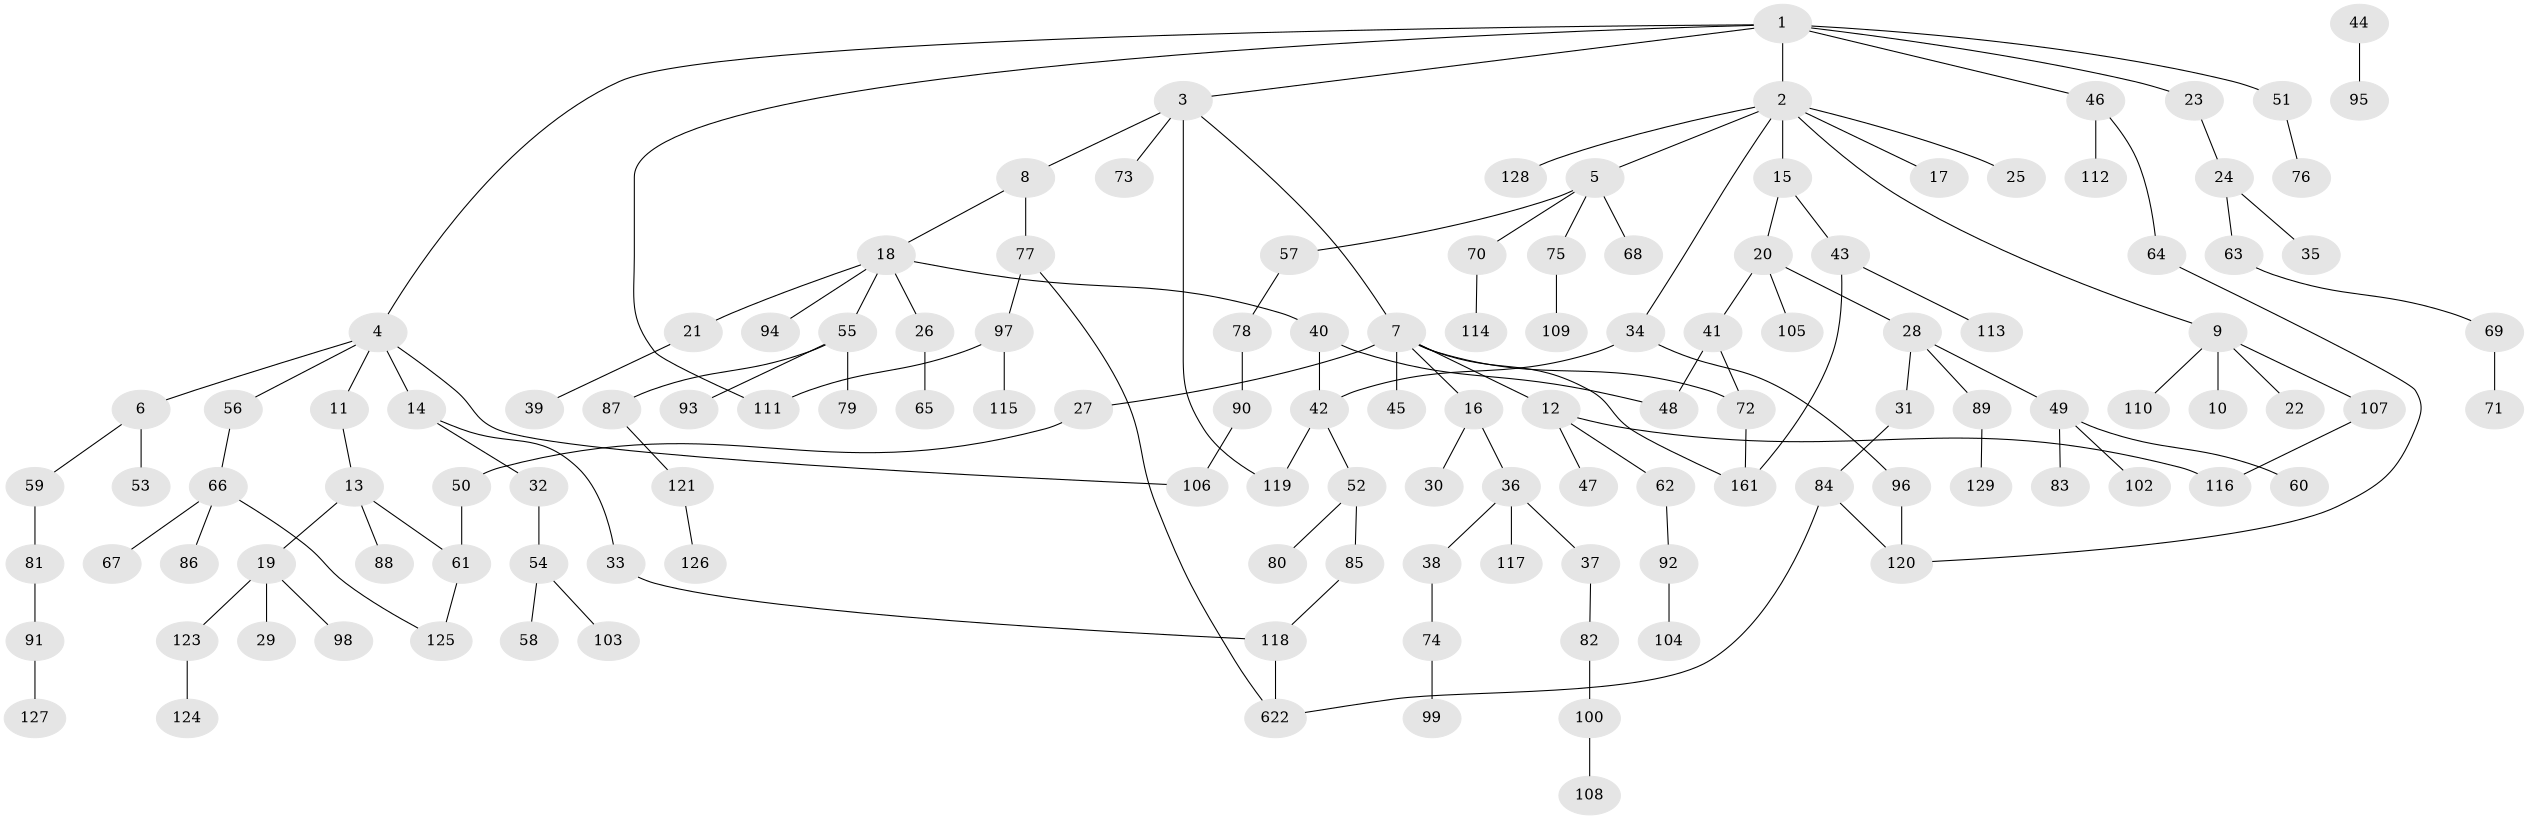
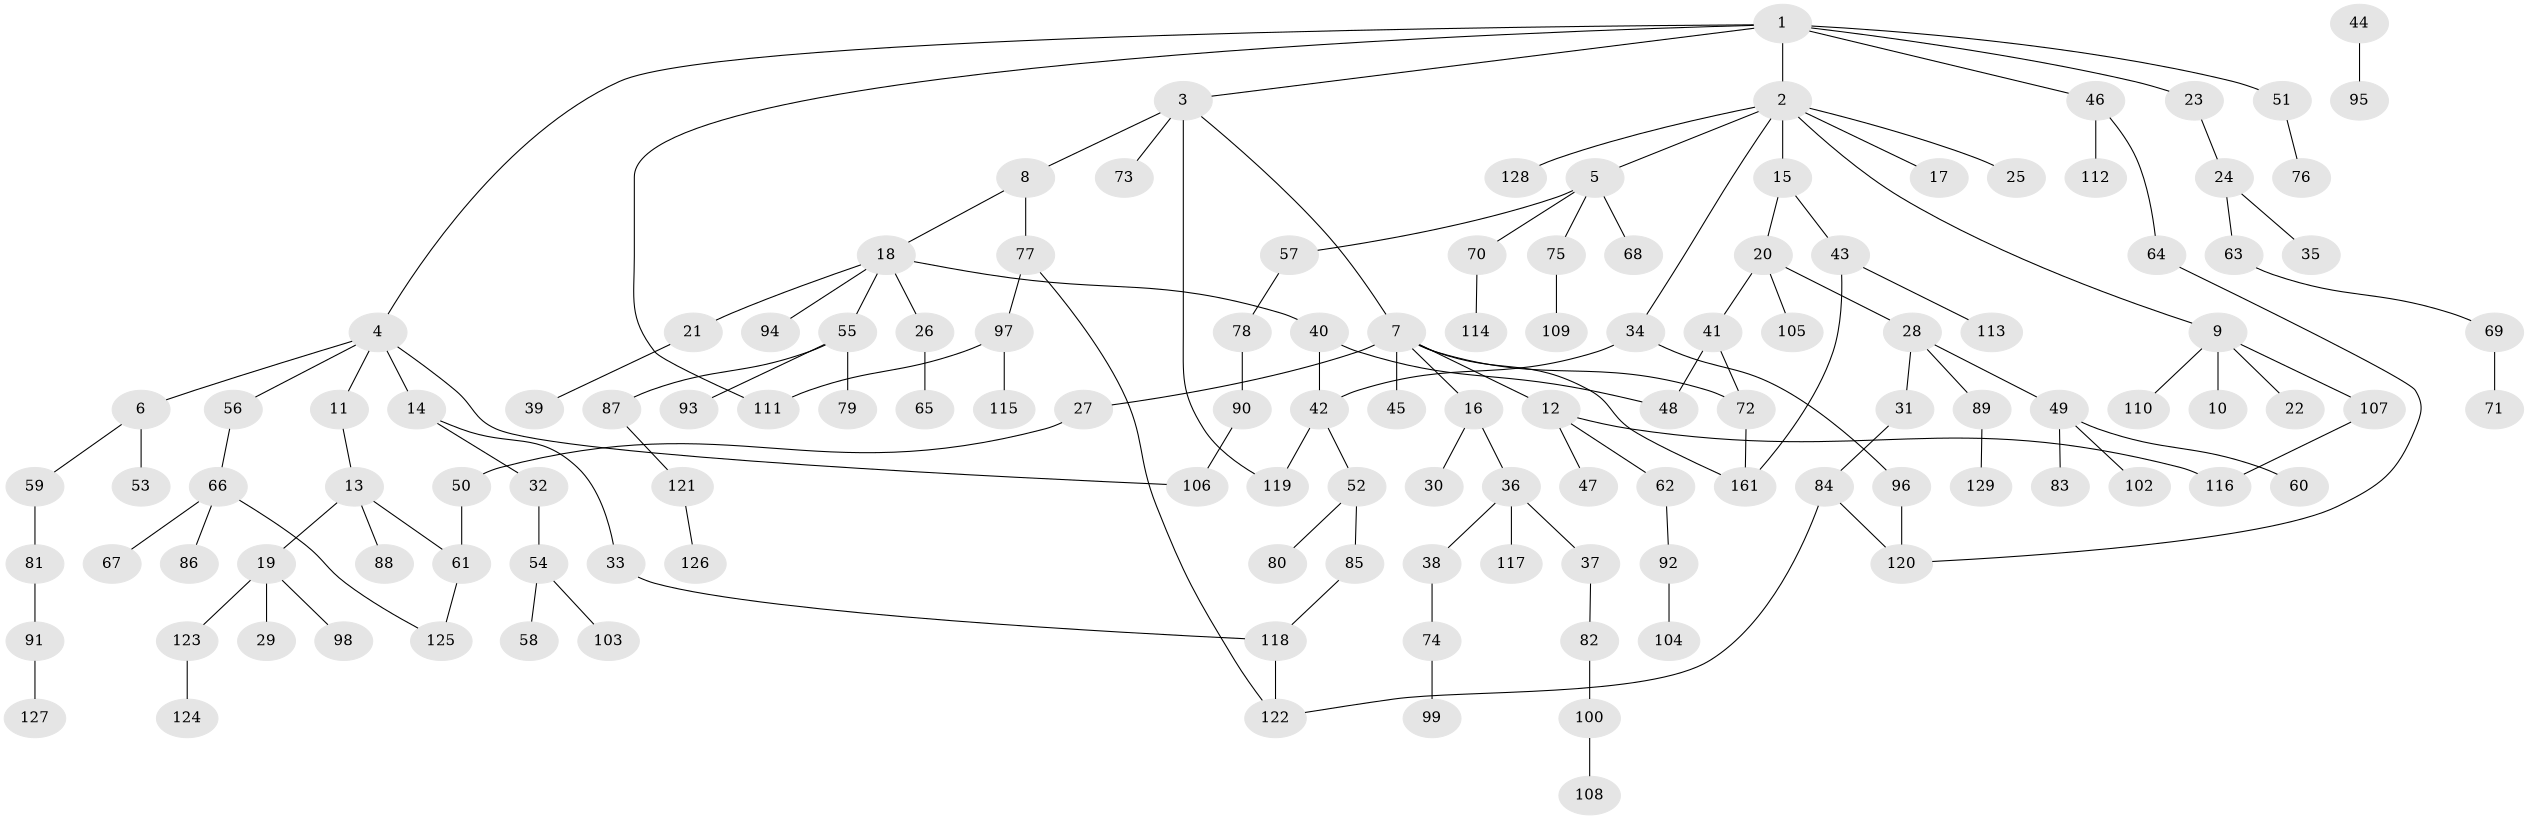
node "622": label "622" -> "122"
